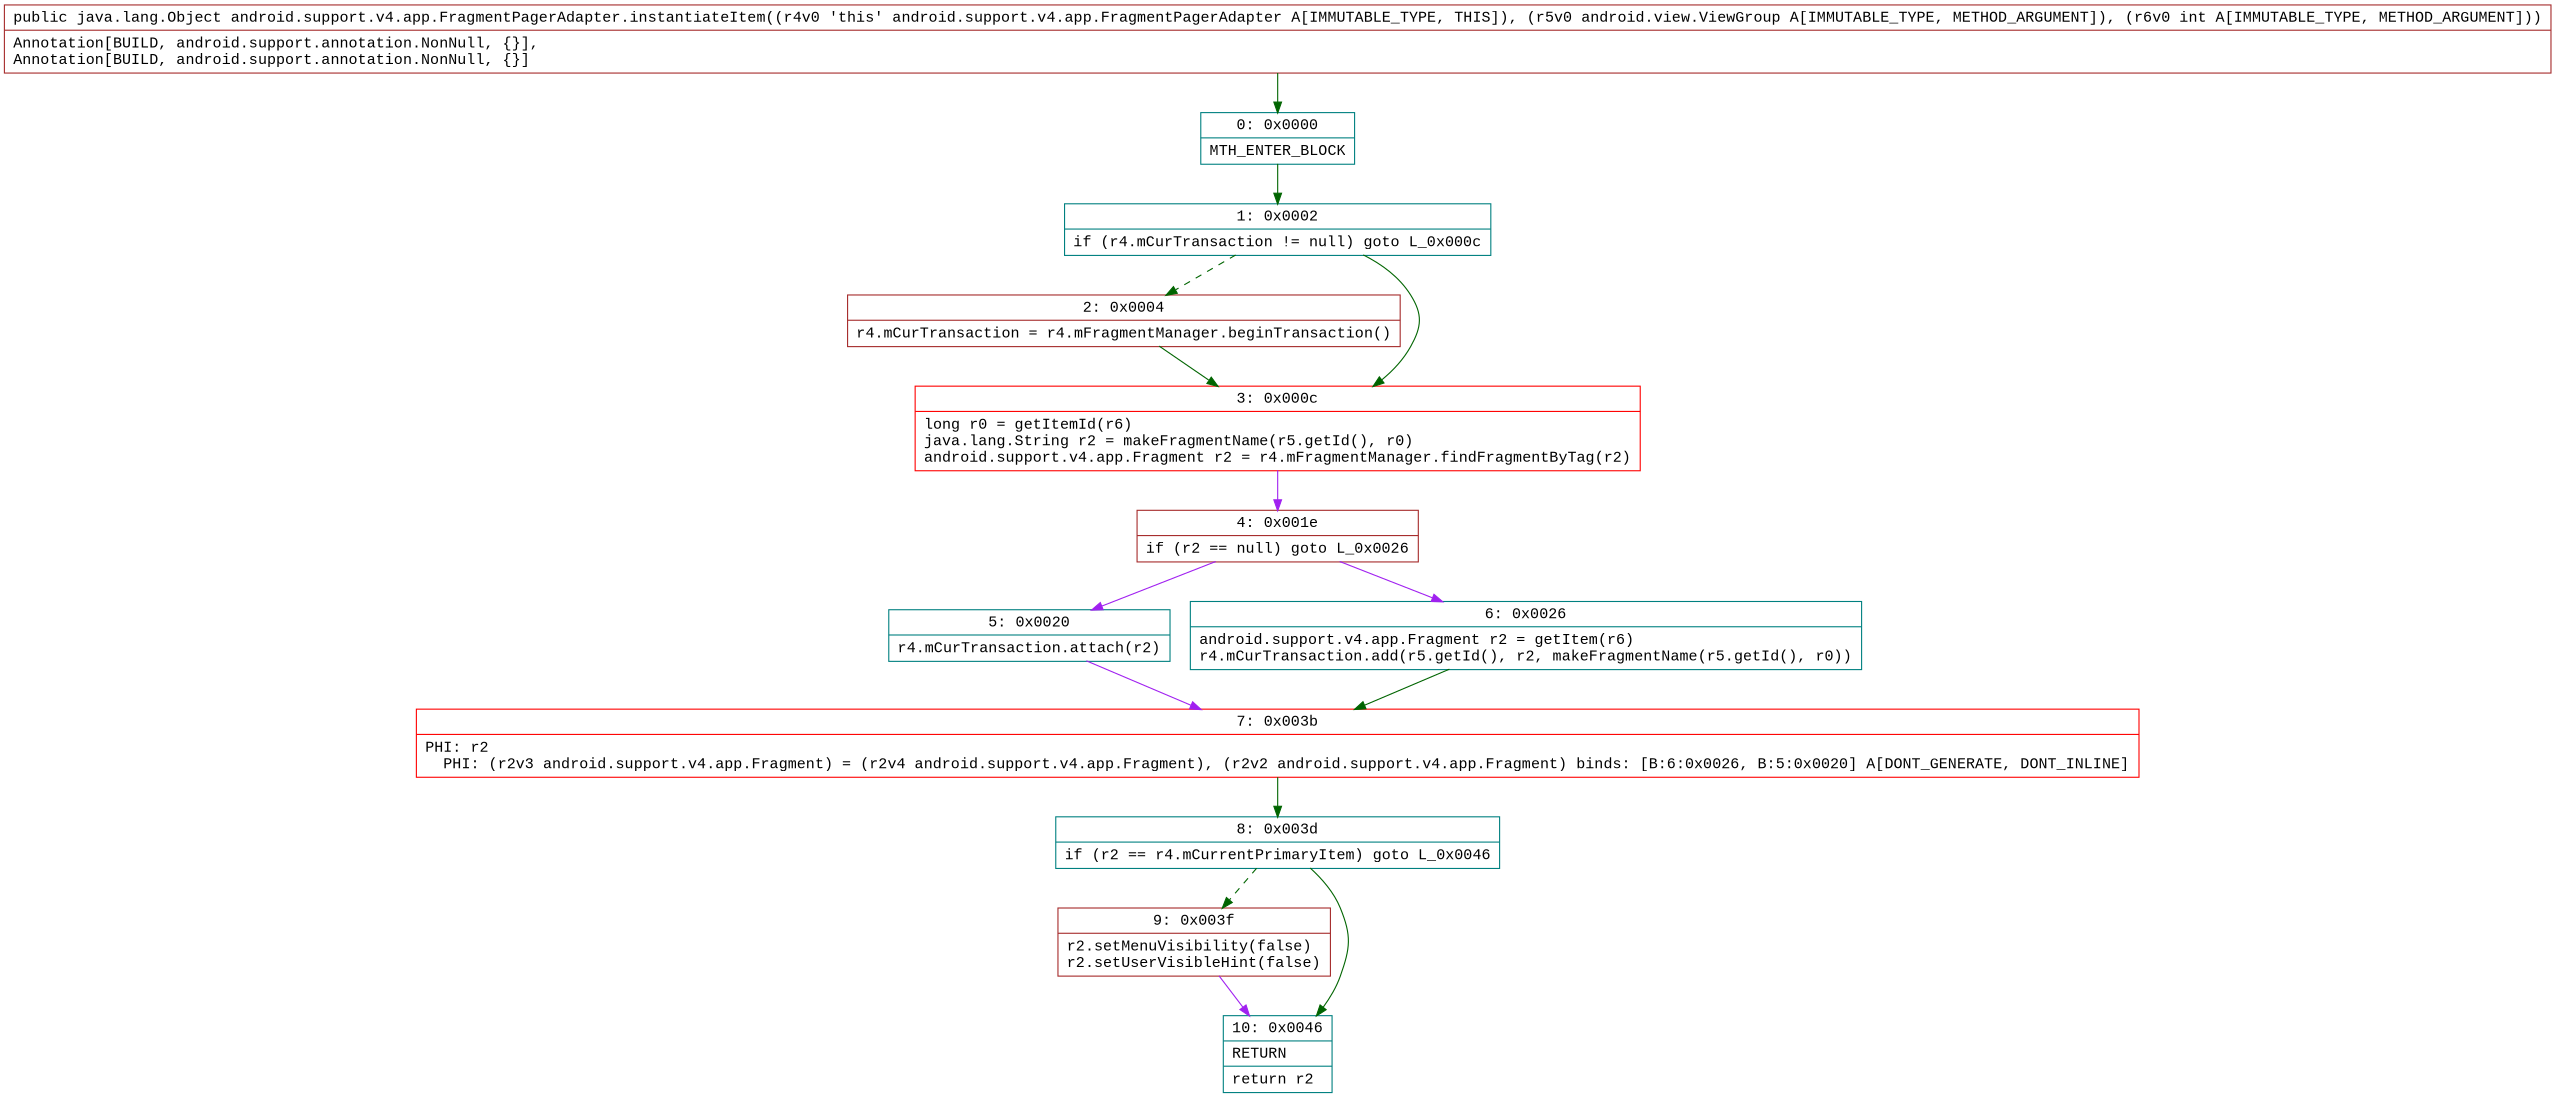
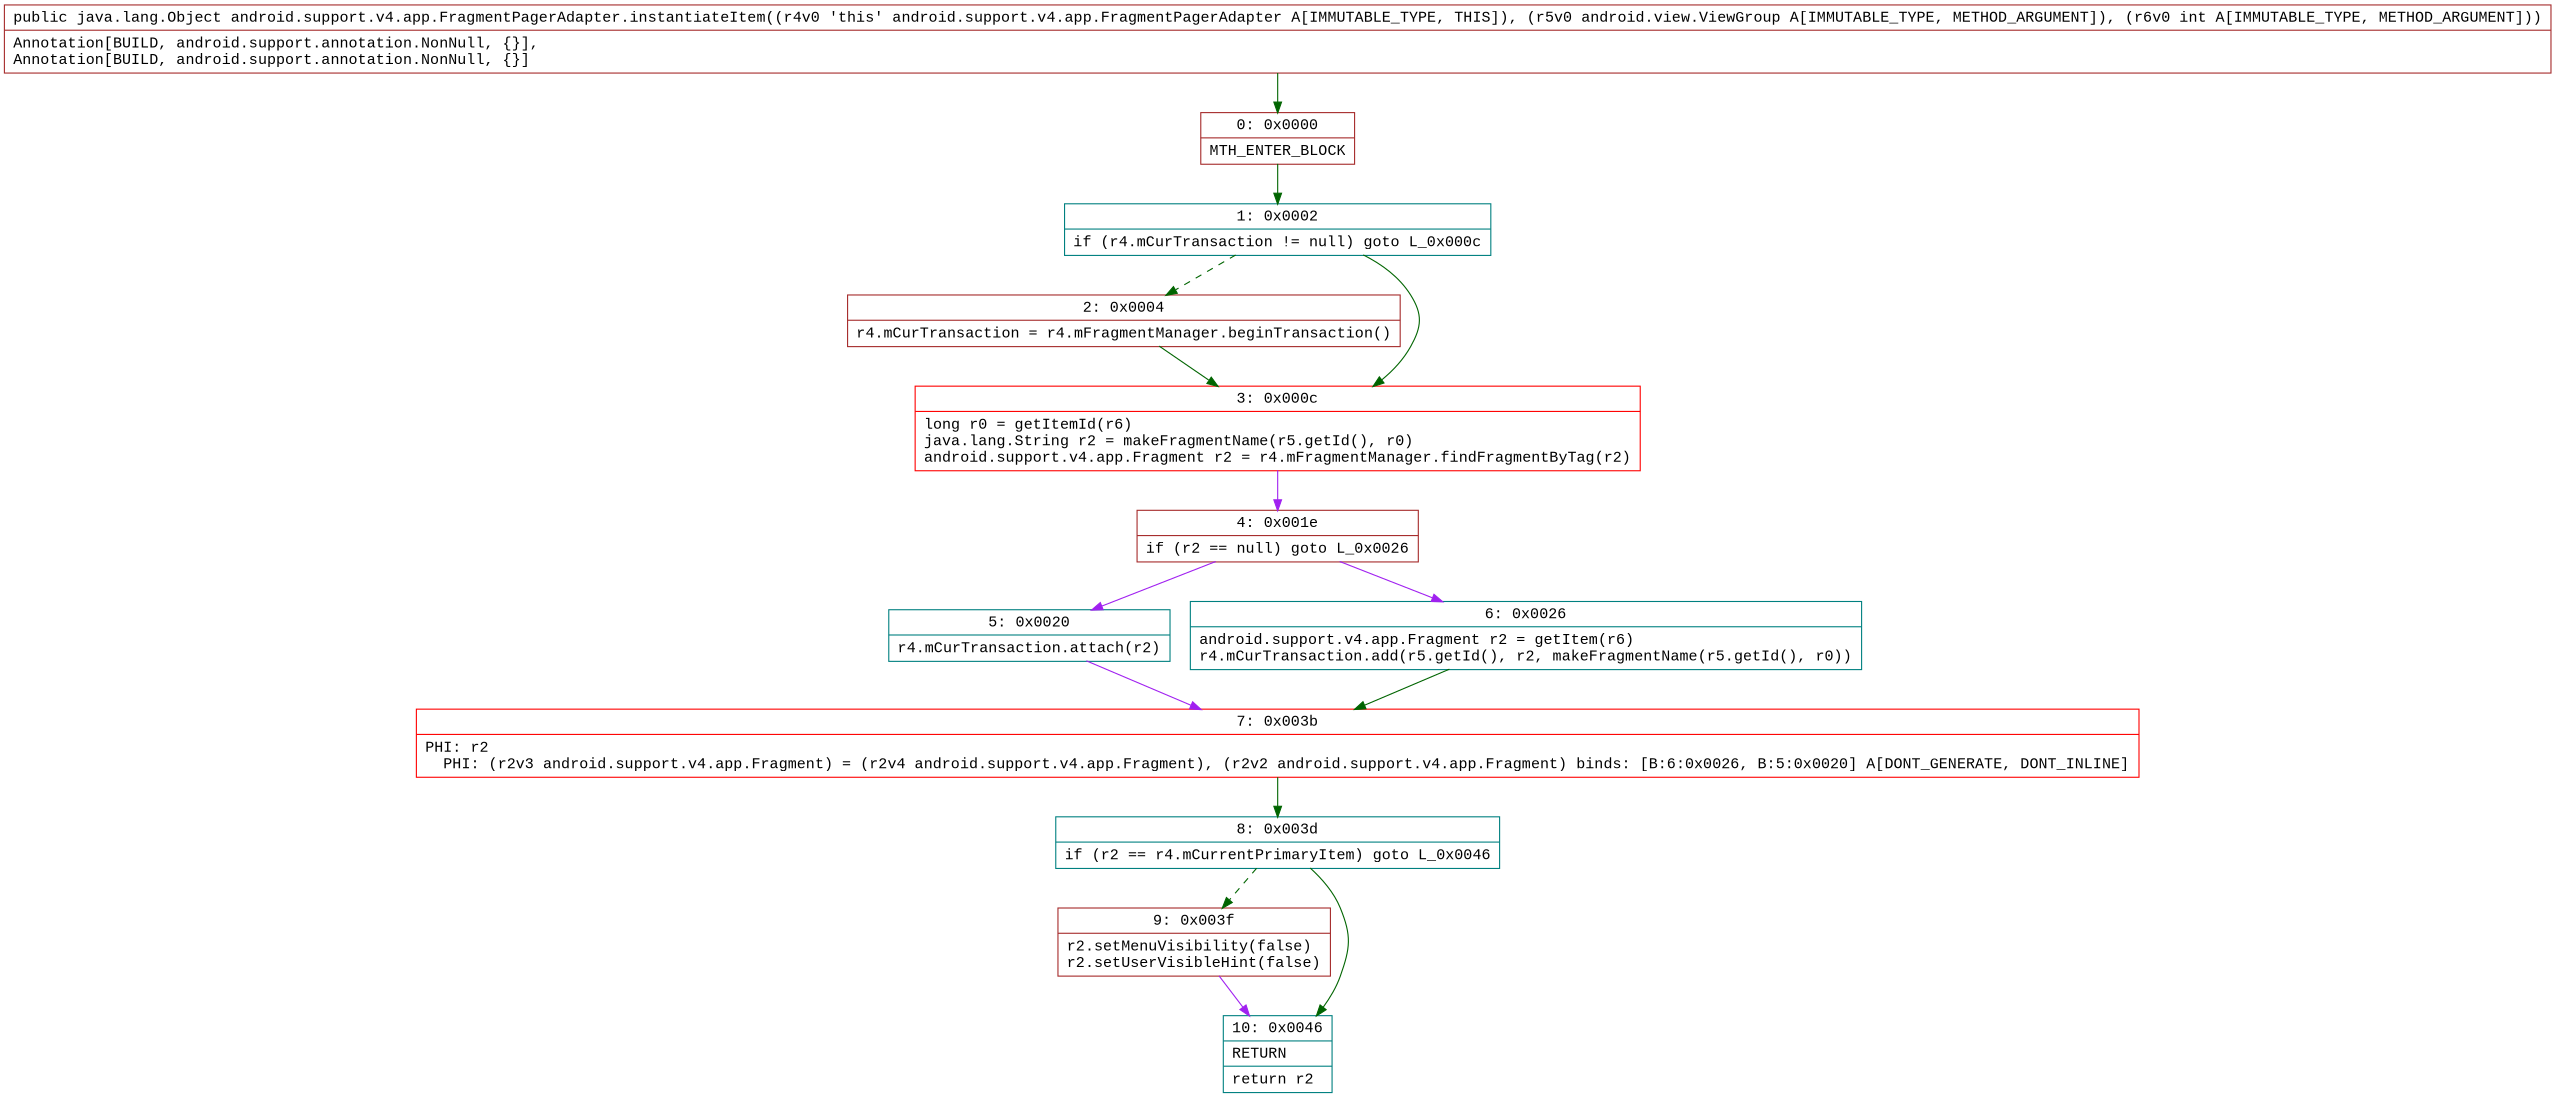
node "0: 0x0000": color teal -> brown
